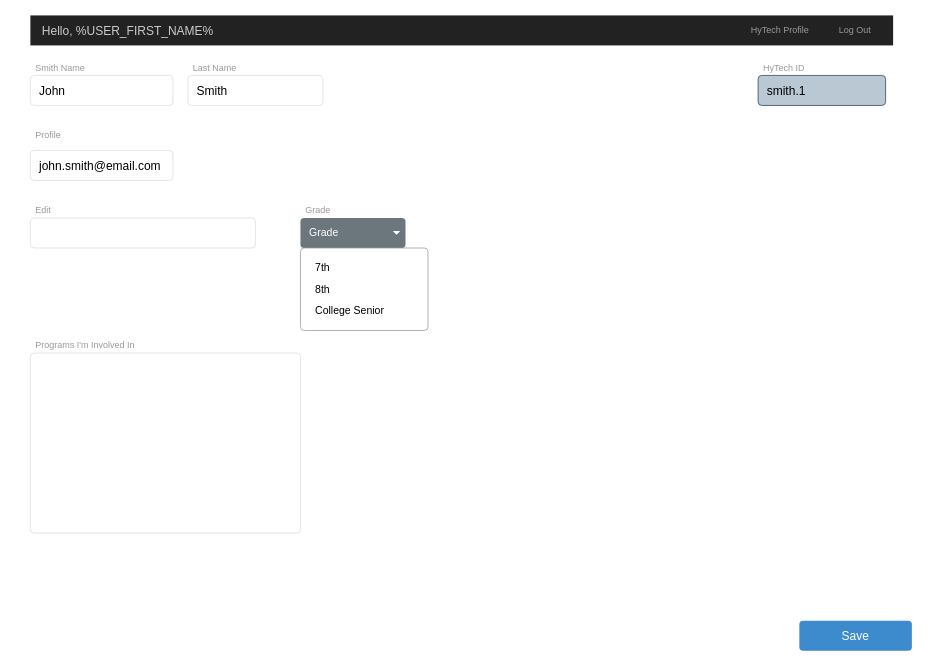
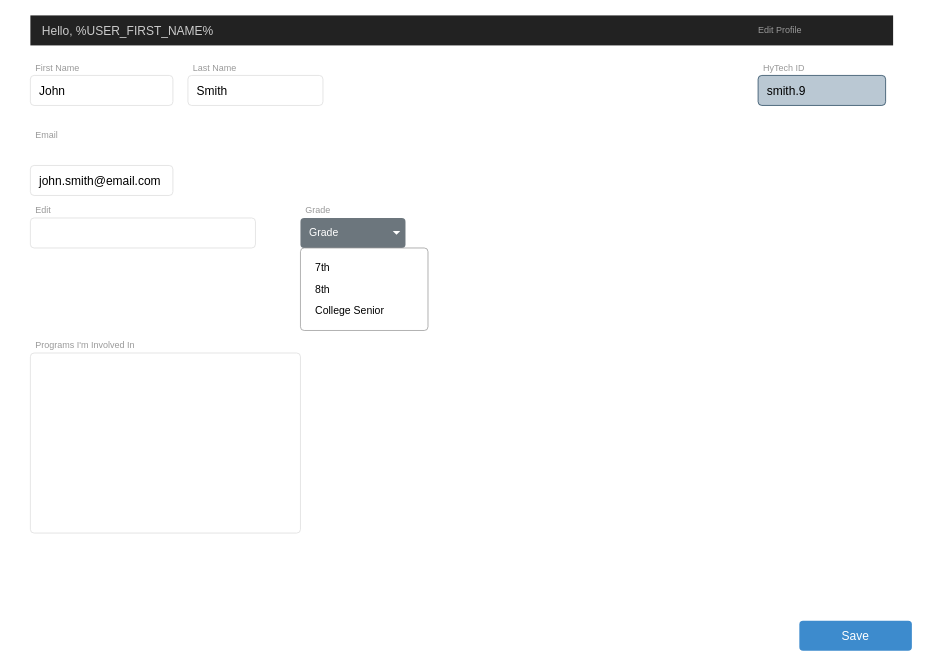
node "HyTech Profile": label "HyTech Profile" -> "Edit Profile"
node "Log Out": removed
node "Smith Name": label "Smith Name" -> "First Name"
node "smith.1": label "smith.1" -> "smith.9"
node "Profile": label "Profile" -> "Email"
node "john.smith@email.com": moved (102, 165) -> (102, 180)
